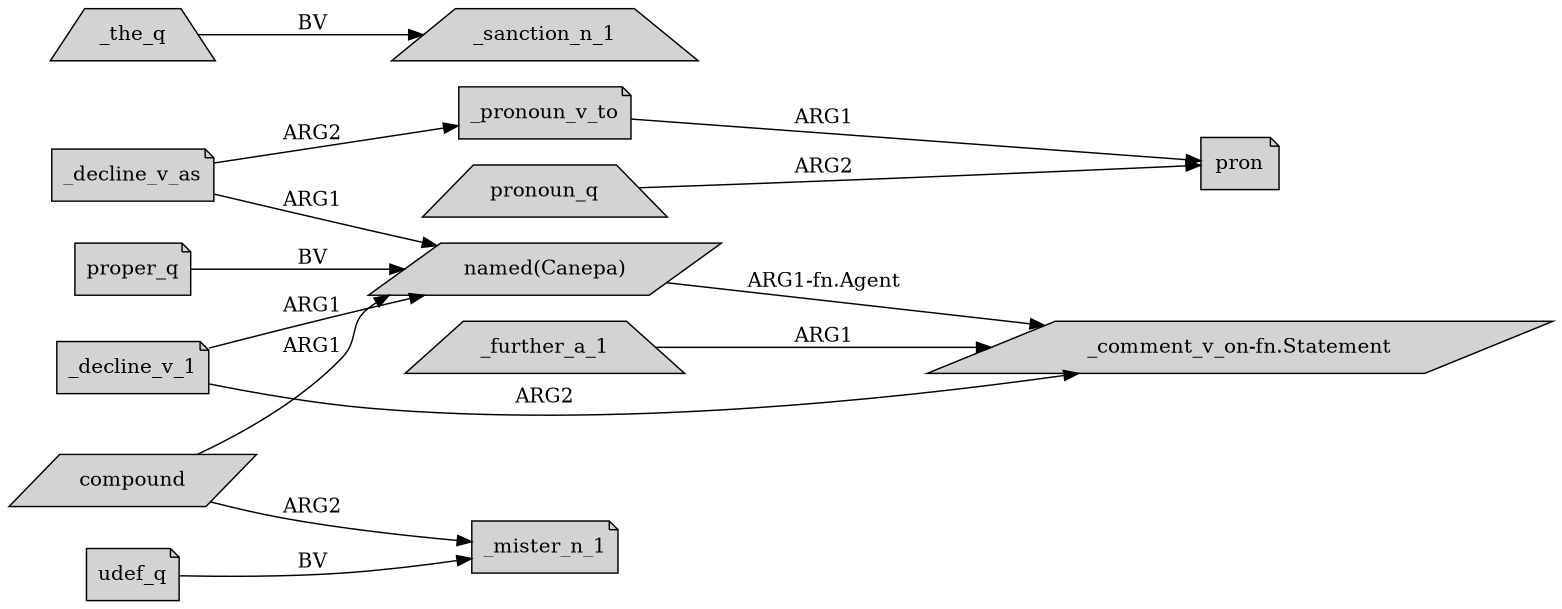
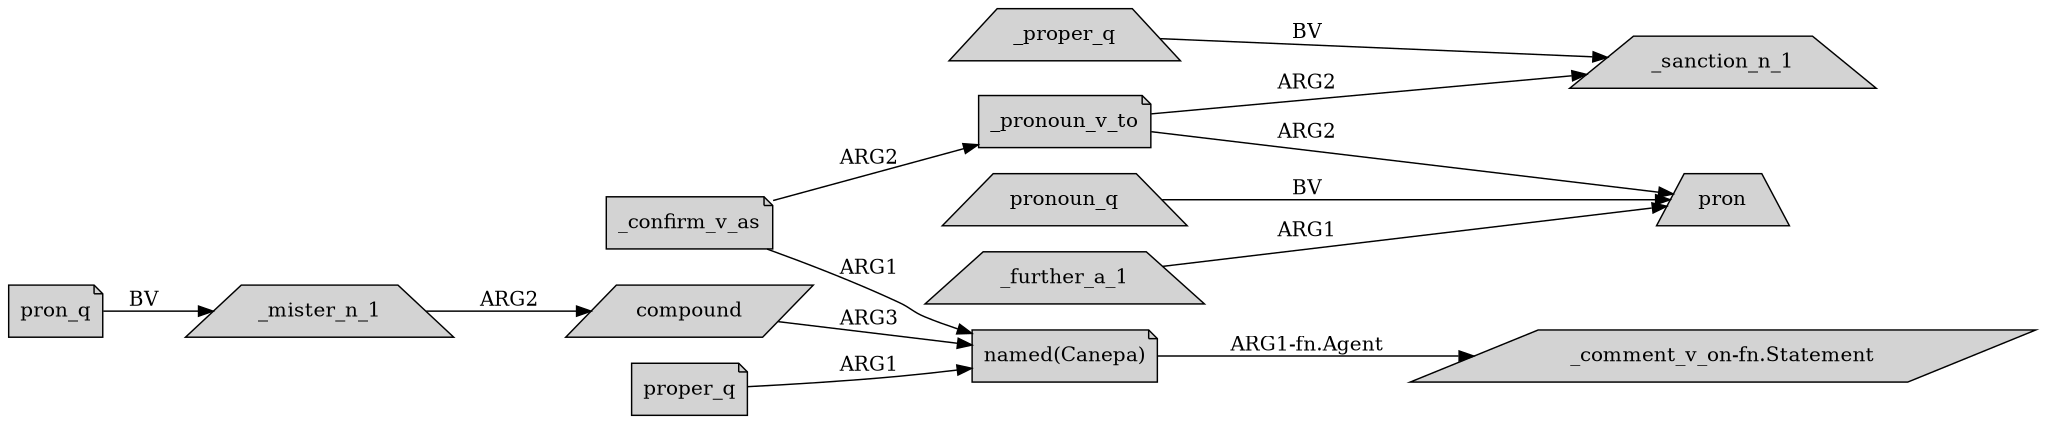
node "_the_q": label "_the_q" -> "_proper_q"
edge "_pronoun_v_to" -> "_sanction_n_1": added, label "ARG2"
edge "_pronoun_v_to" -> "pron": label "ARG1" -> "ARG2"
node "pron": shape note -> trapezium
edge "pronoun_q" -> "pron": label "ARG2" -> "BV"
node "_decline_v_as": label "_decline_v_as" -> "_confirm_v_as"
edge "proper_q" -> "named(Canepa)": label "BV" -> "ARG1"
node "named(Canepa)": shape parallelogram -> note
edge "compound" -> "named(Canepa)": label "ARG1" -> "ARG3"
edge "_further_a_1" -> "_comment_v_on-fn.Statement": now "_further_a_1" -> "pron"
node "_decline_v_1": removed
edge "compound" -> "_mister_n_1": reversed
node "_mister_n_1": shape note -> trapezium
node "udef_q": label "udef_q" -> "pron_q"
